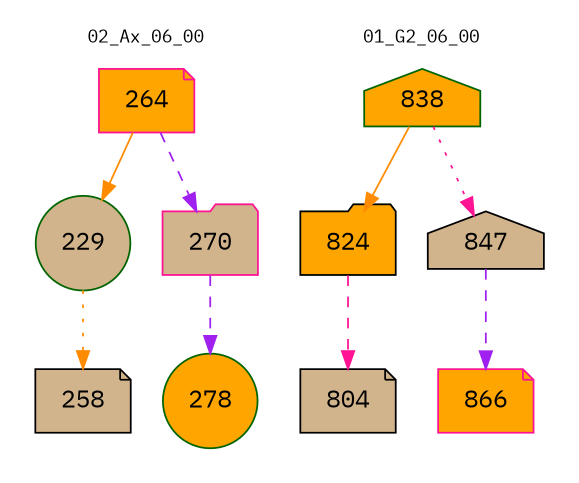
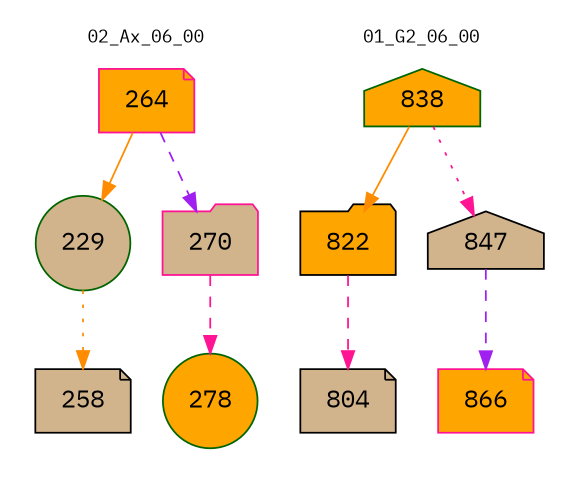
node "824": label "824" -> "822"
edge "270" -> "278": color purple -> deeppink
